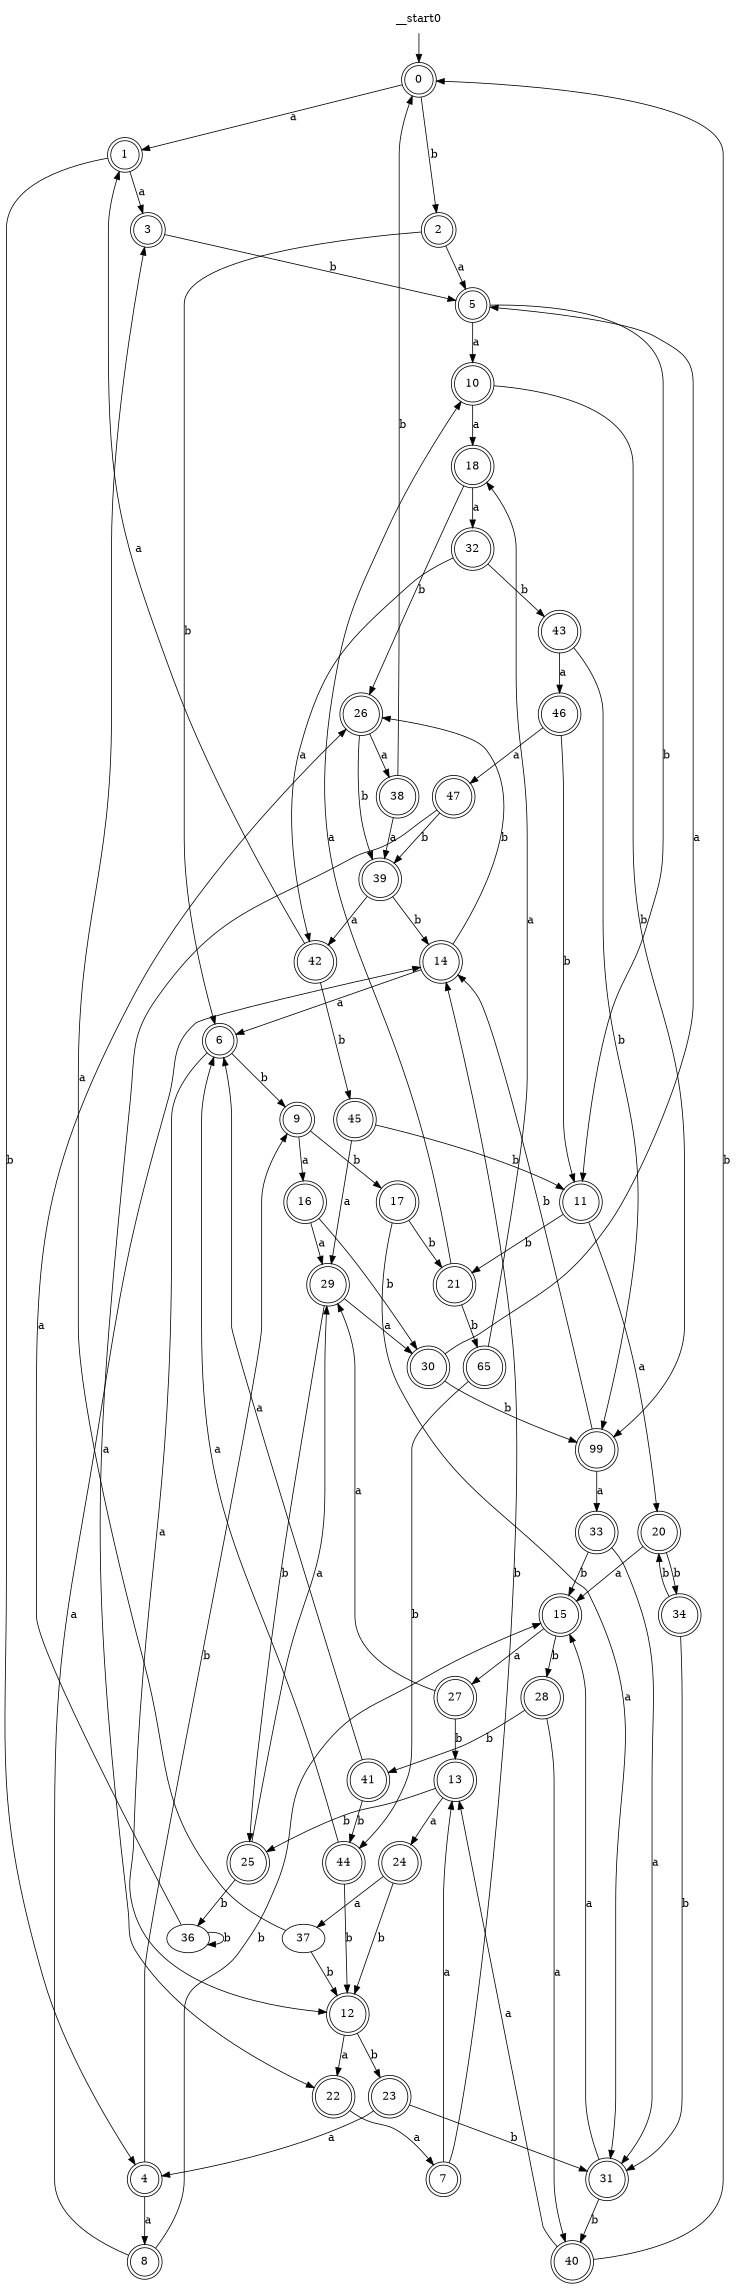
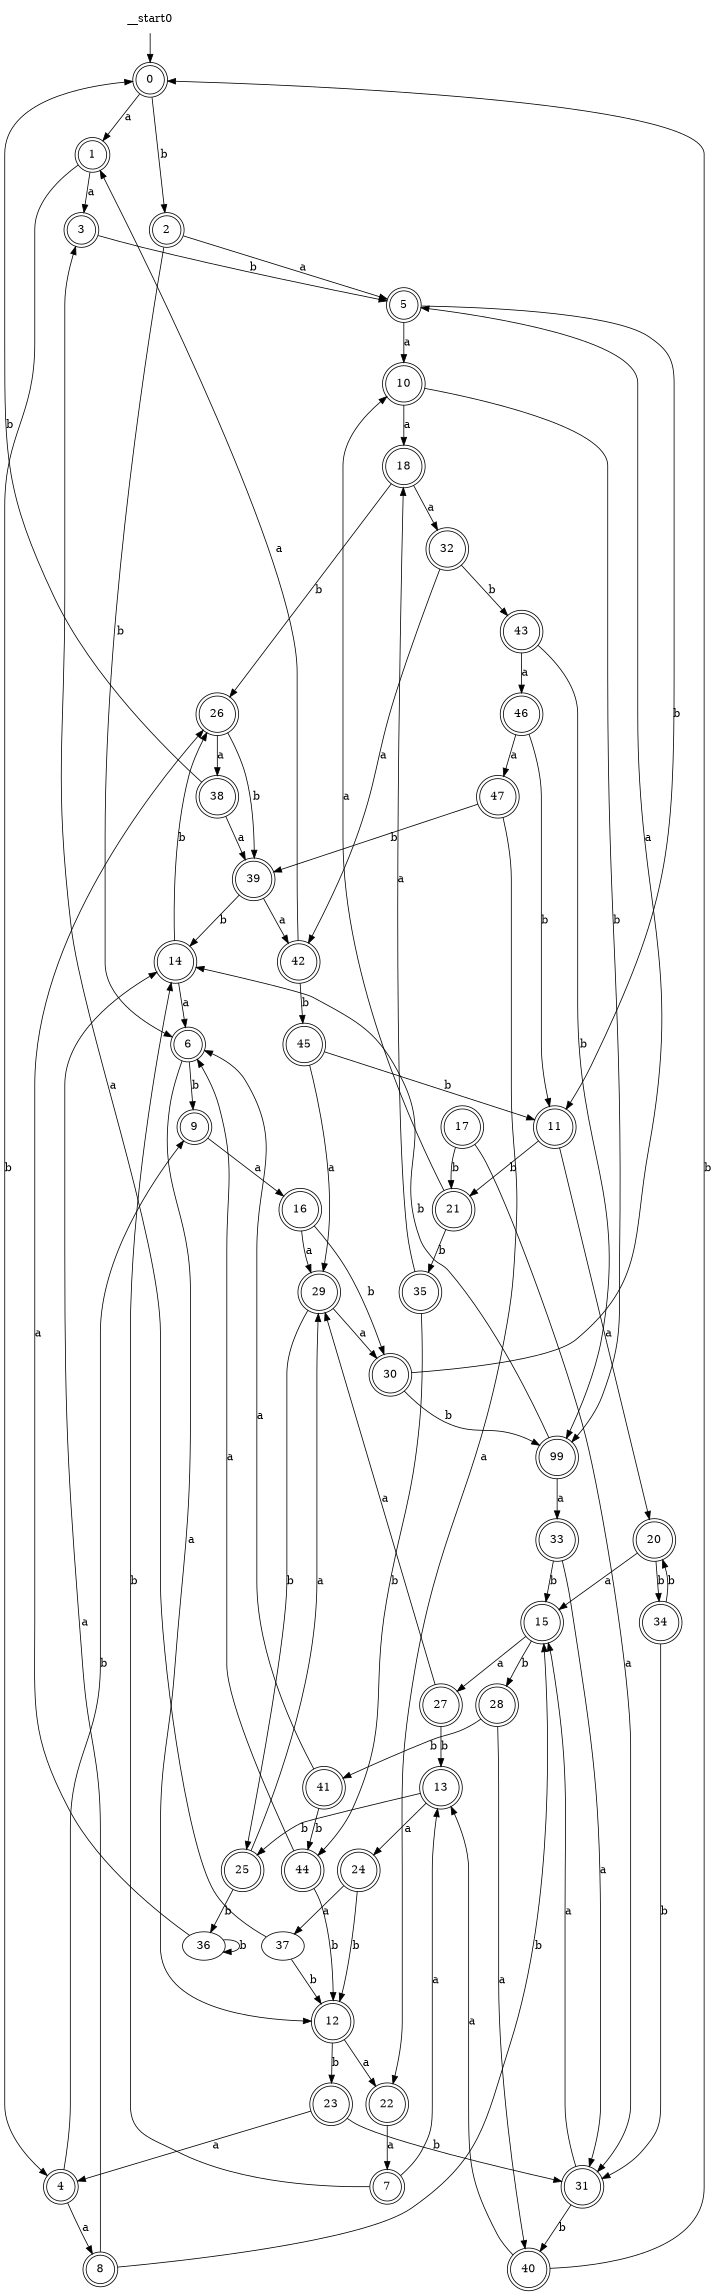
edge "9" -> "17": removed, label "b"
node "65": label "65" -> "35"
